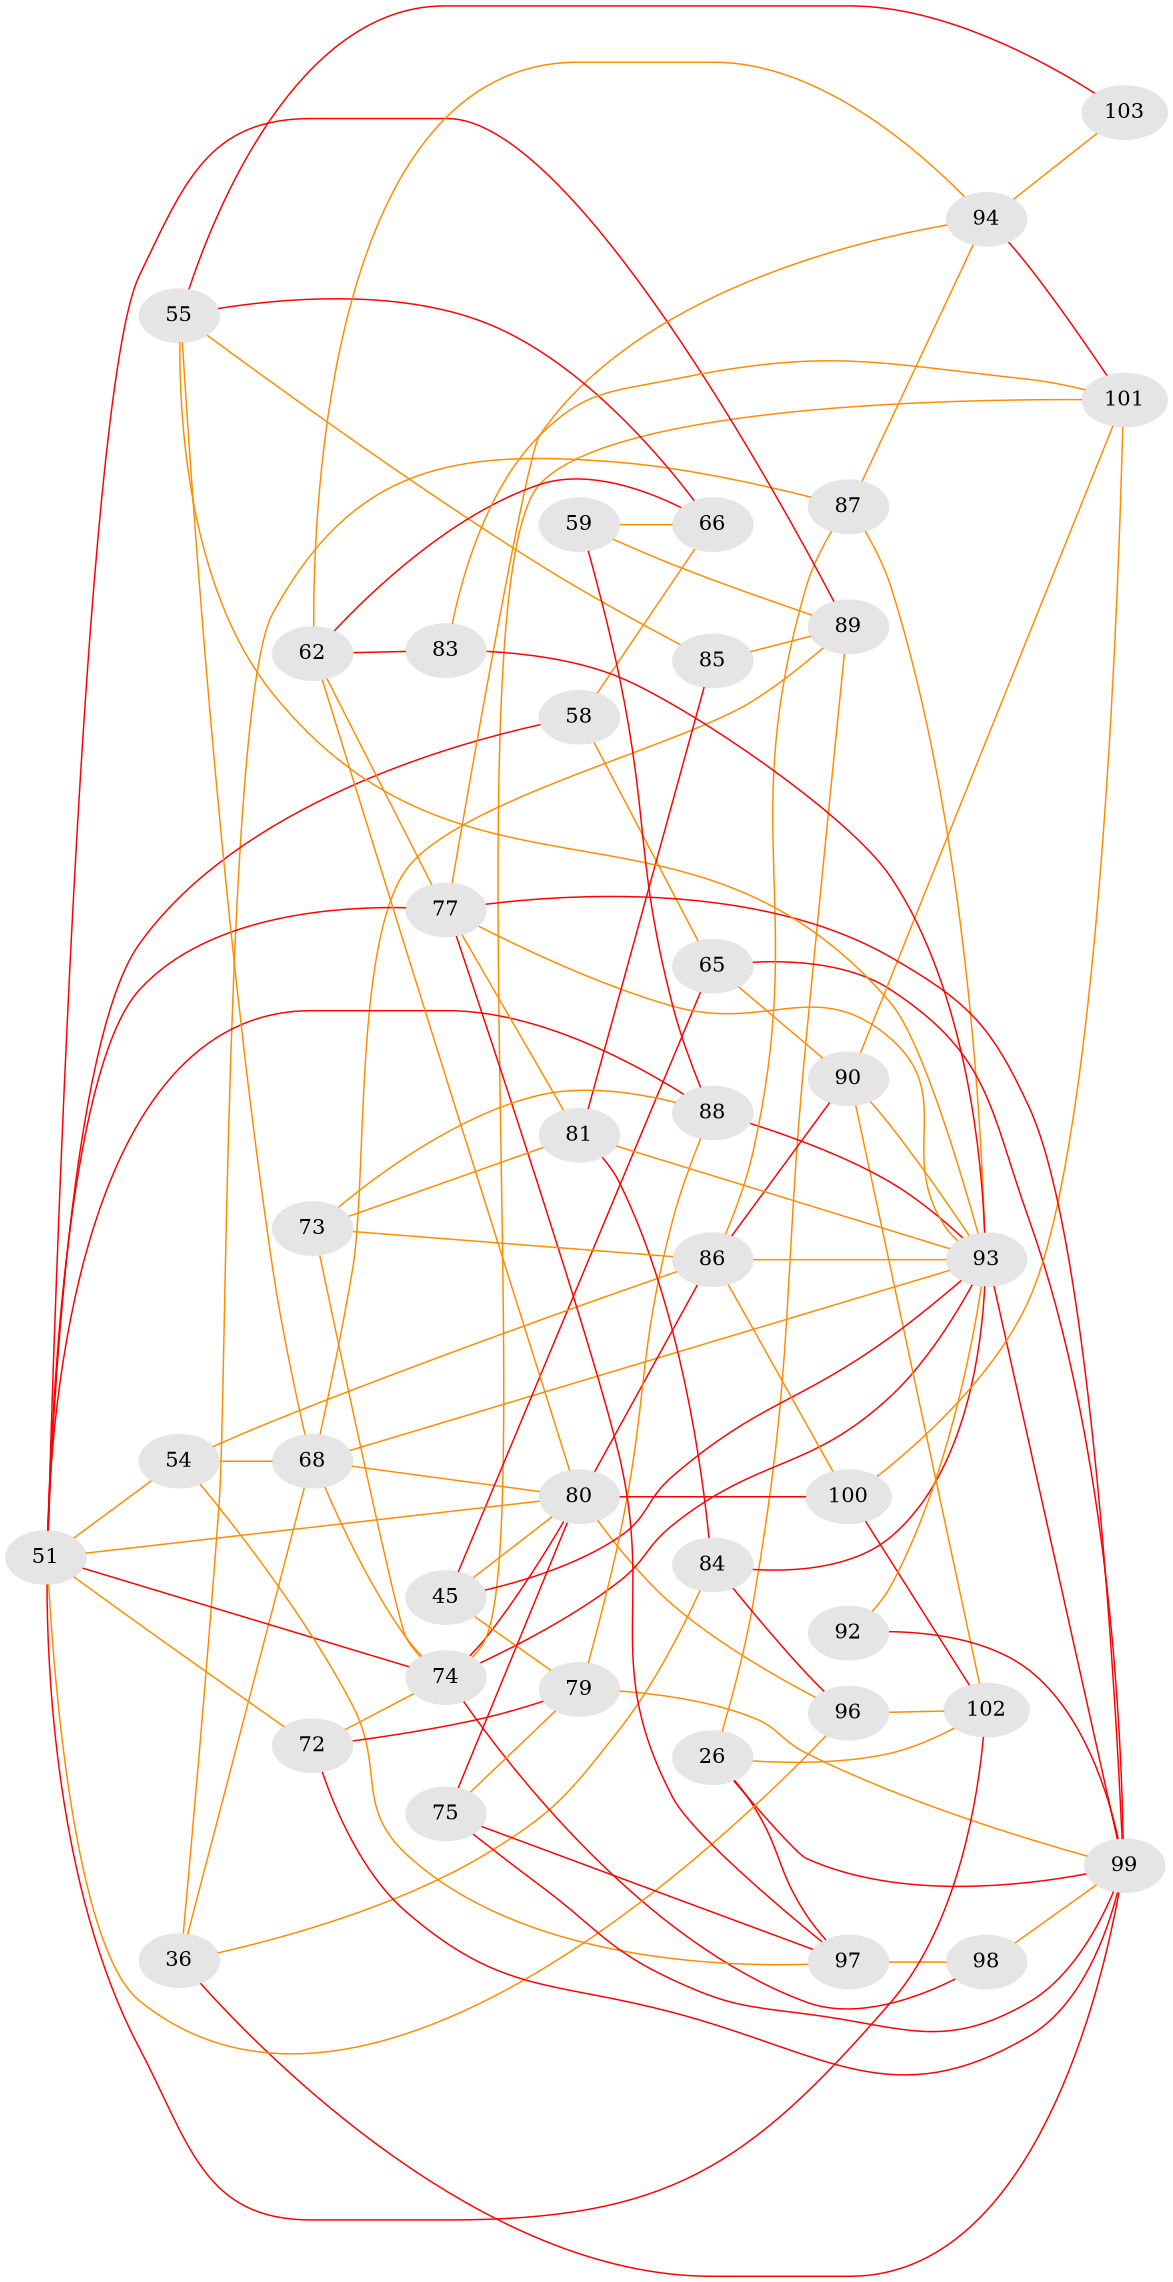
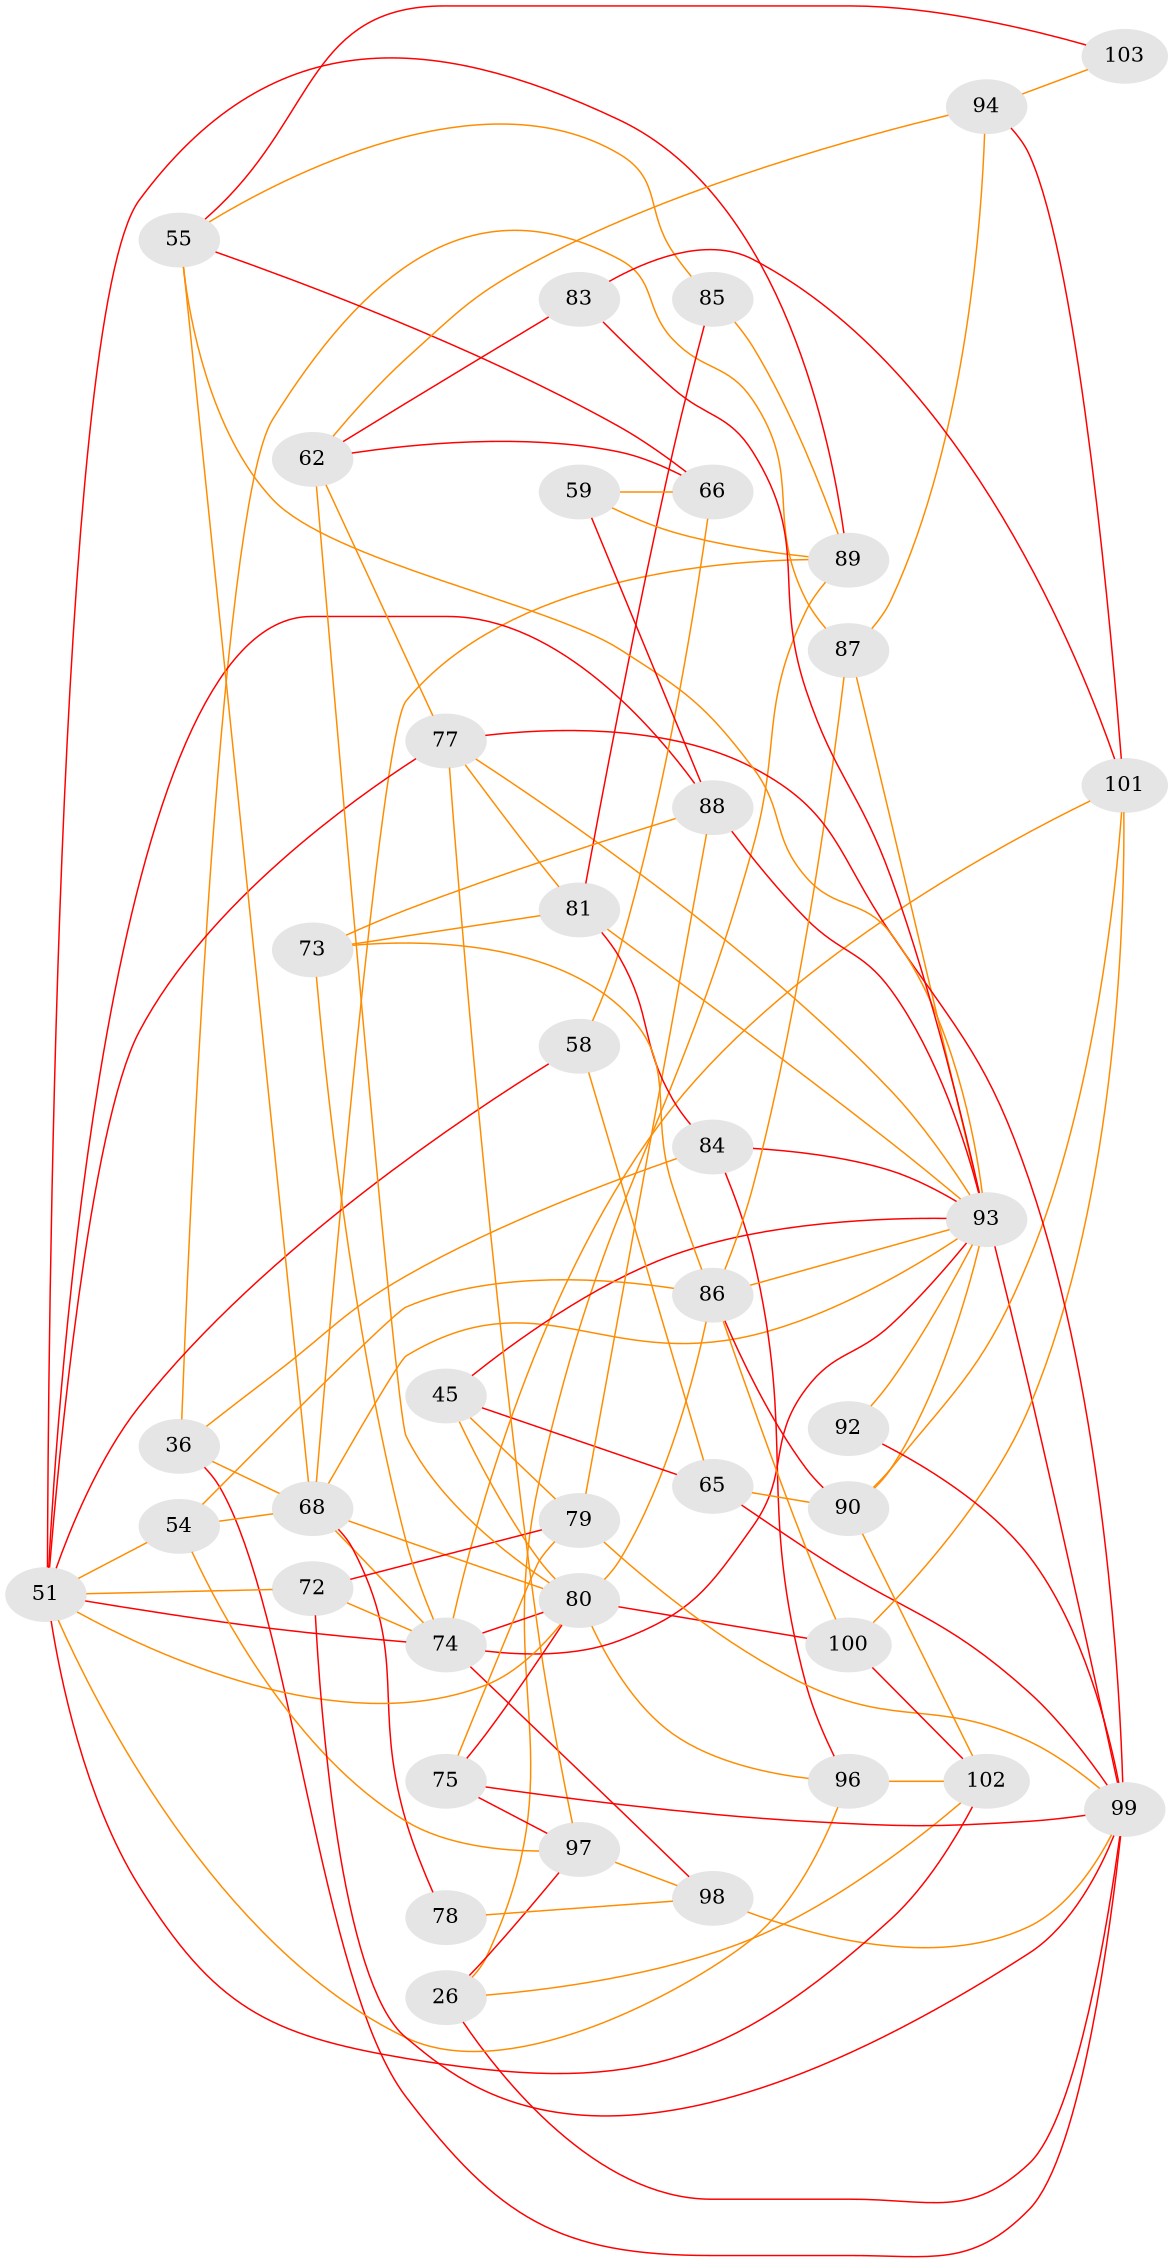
edge "101" -- "83": color darkorange -> red
edge "94" -- "77": removed
edge "86" -- "80": color red -> darkorange
edge "77" -- "97": color red -> darkorange
node "78": added
